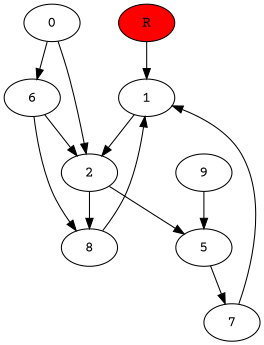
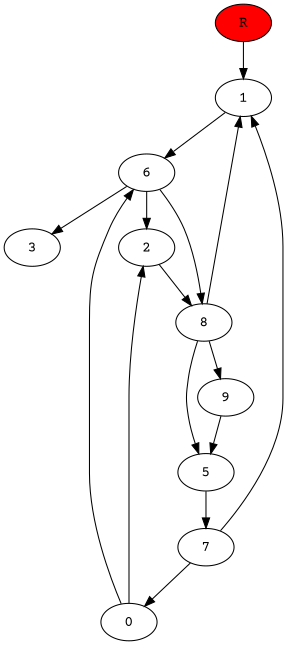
edge "1" -> "2": now "1" -> "6"
edge "2" -> "5": now "8" -> "5"
node "3": added
edge "8" -> "9": added
edge "7" -> "0": added
